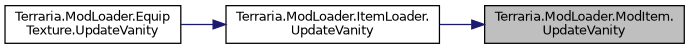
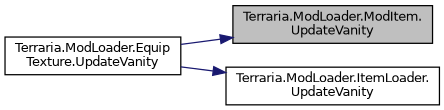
edge "Terraria.ModLoader.ItemLoader. UpdateVanity" -> "Terraria.ModLoader.ModItem. UpdateVanity": now "Terraria.ModLoader.Equip Texture.UpdateVanity" -> "Terraria.ModLoader.ModItem. UpdateVanity"
